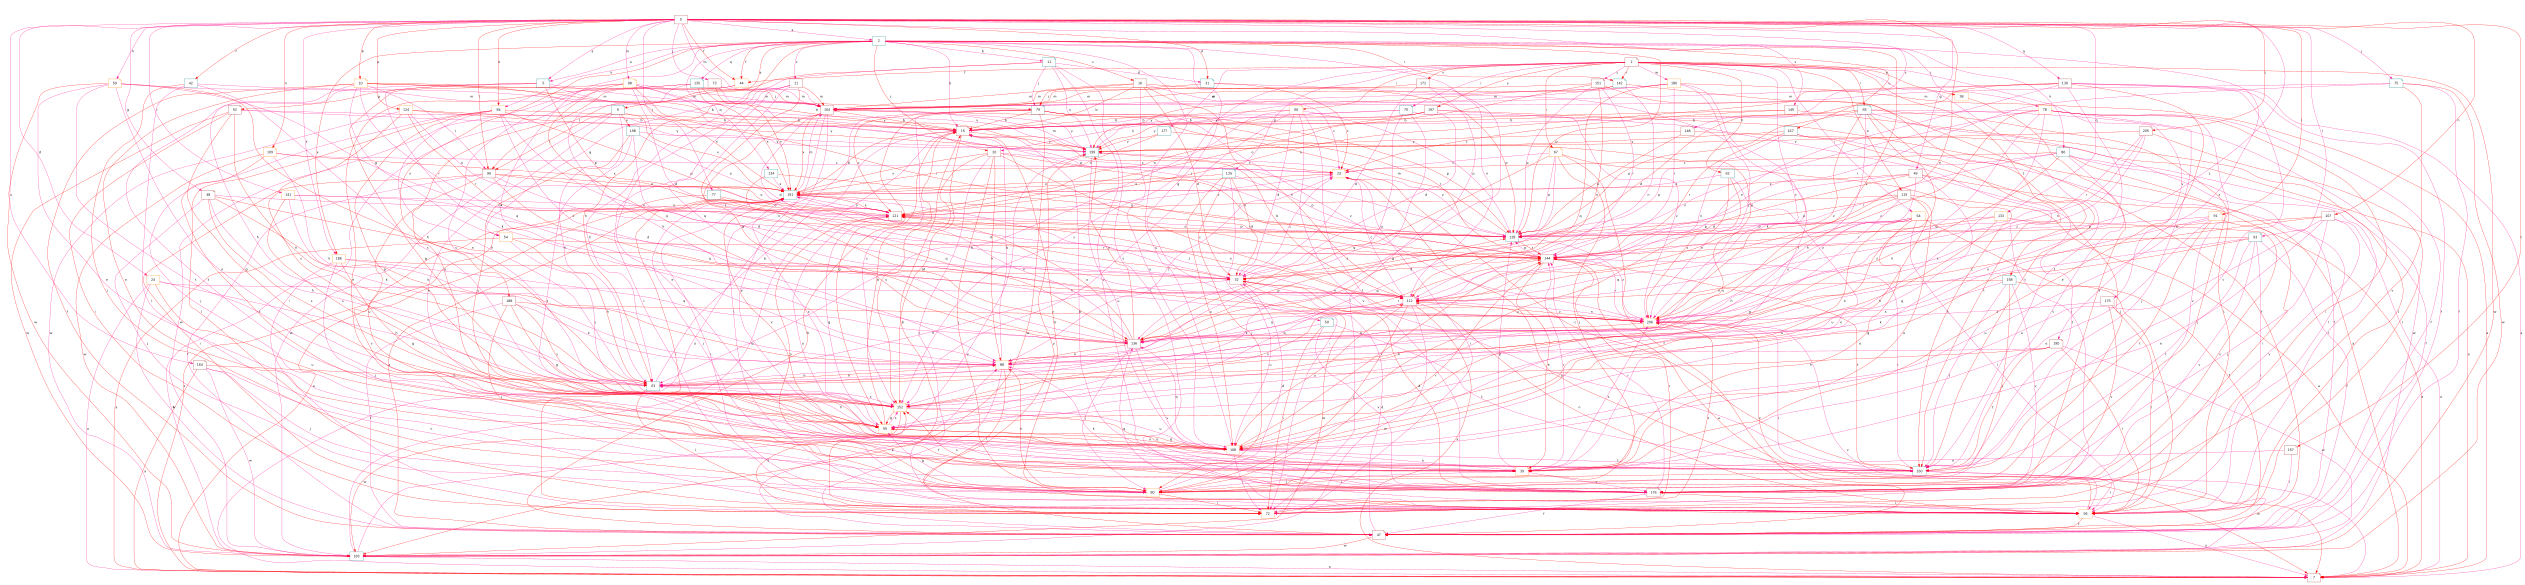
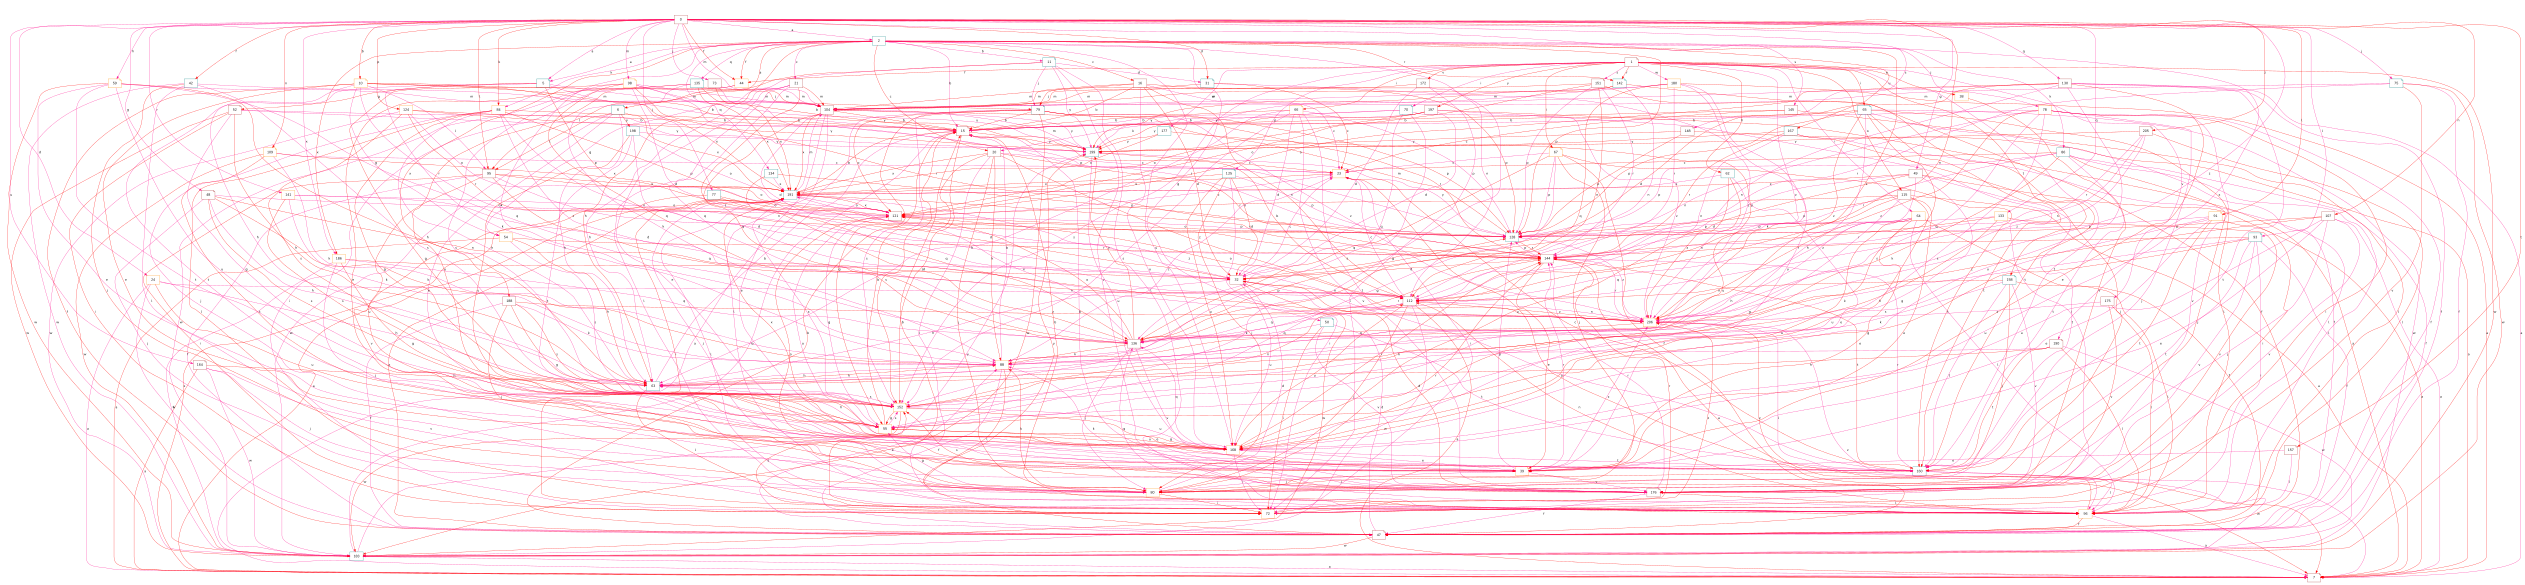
edge "42" -> "183": added, label "w"
edge "52" -> "55": color red -> deeppink
